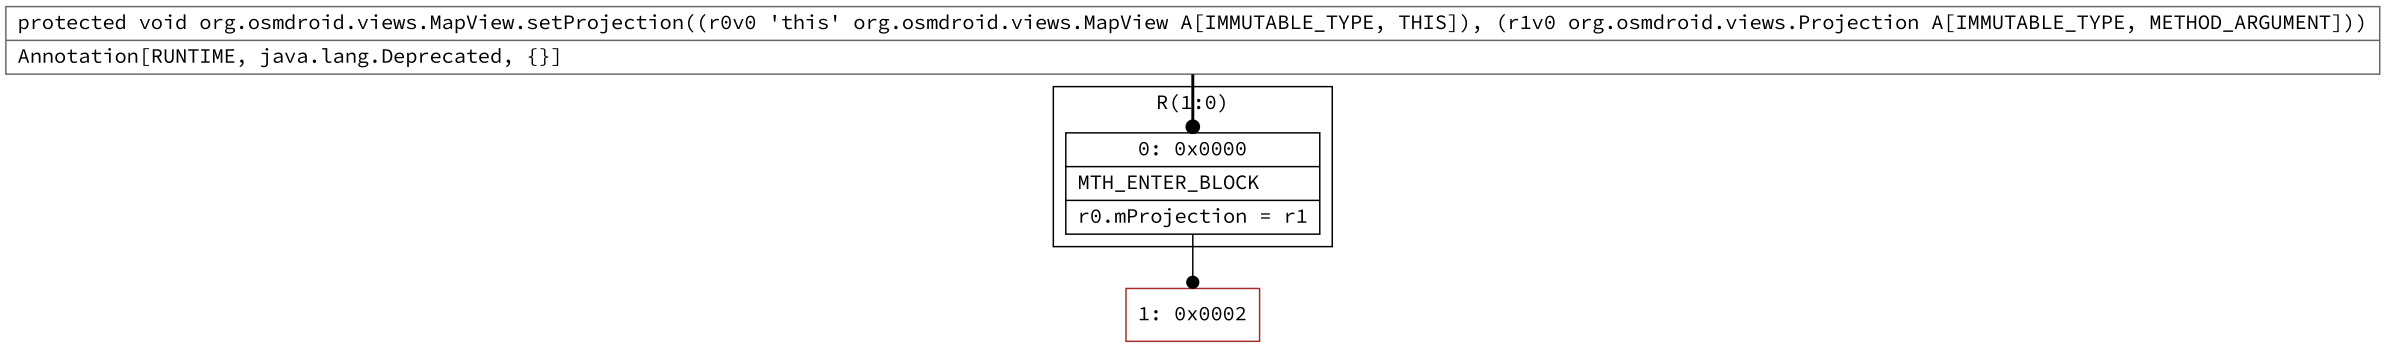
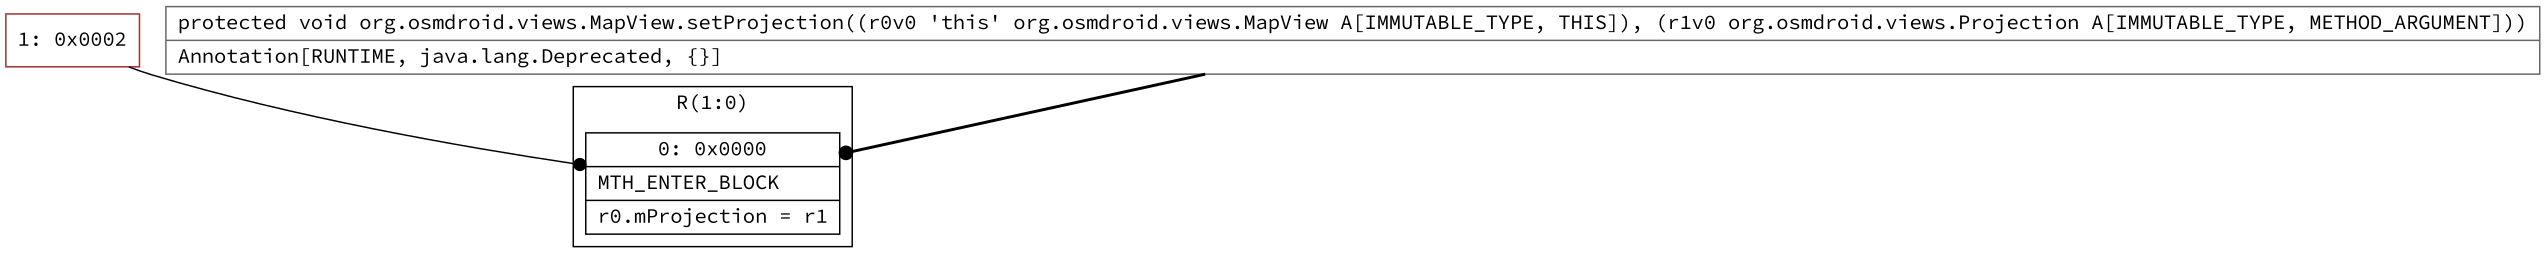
edge "0: 0x0000" -> "1: 0x0002": reversed
